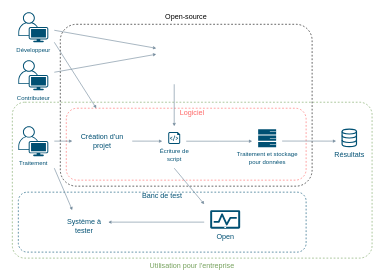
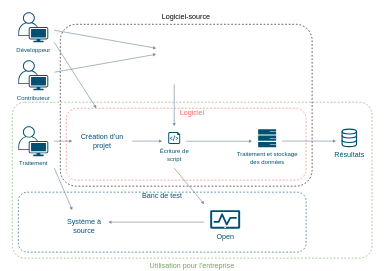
node "Open-source": label "Open-source" -> "Logiciel-source"
node "Traitement et stockage pour données": label "Traitement et stockage pour données" -> "Traitement et stockage des données"
node "Système à tester": label "Système à tester" -> "Système à source"
